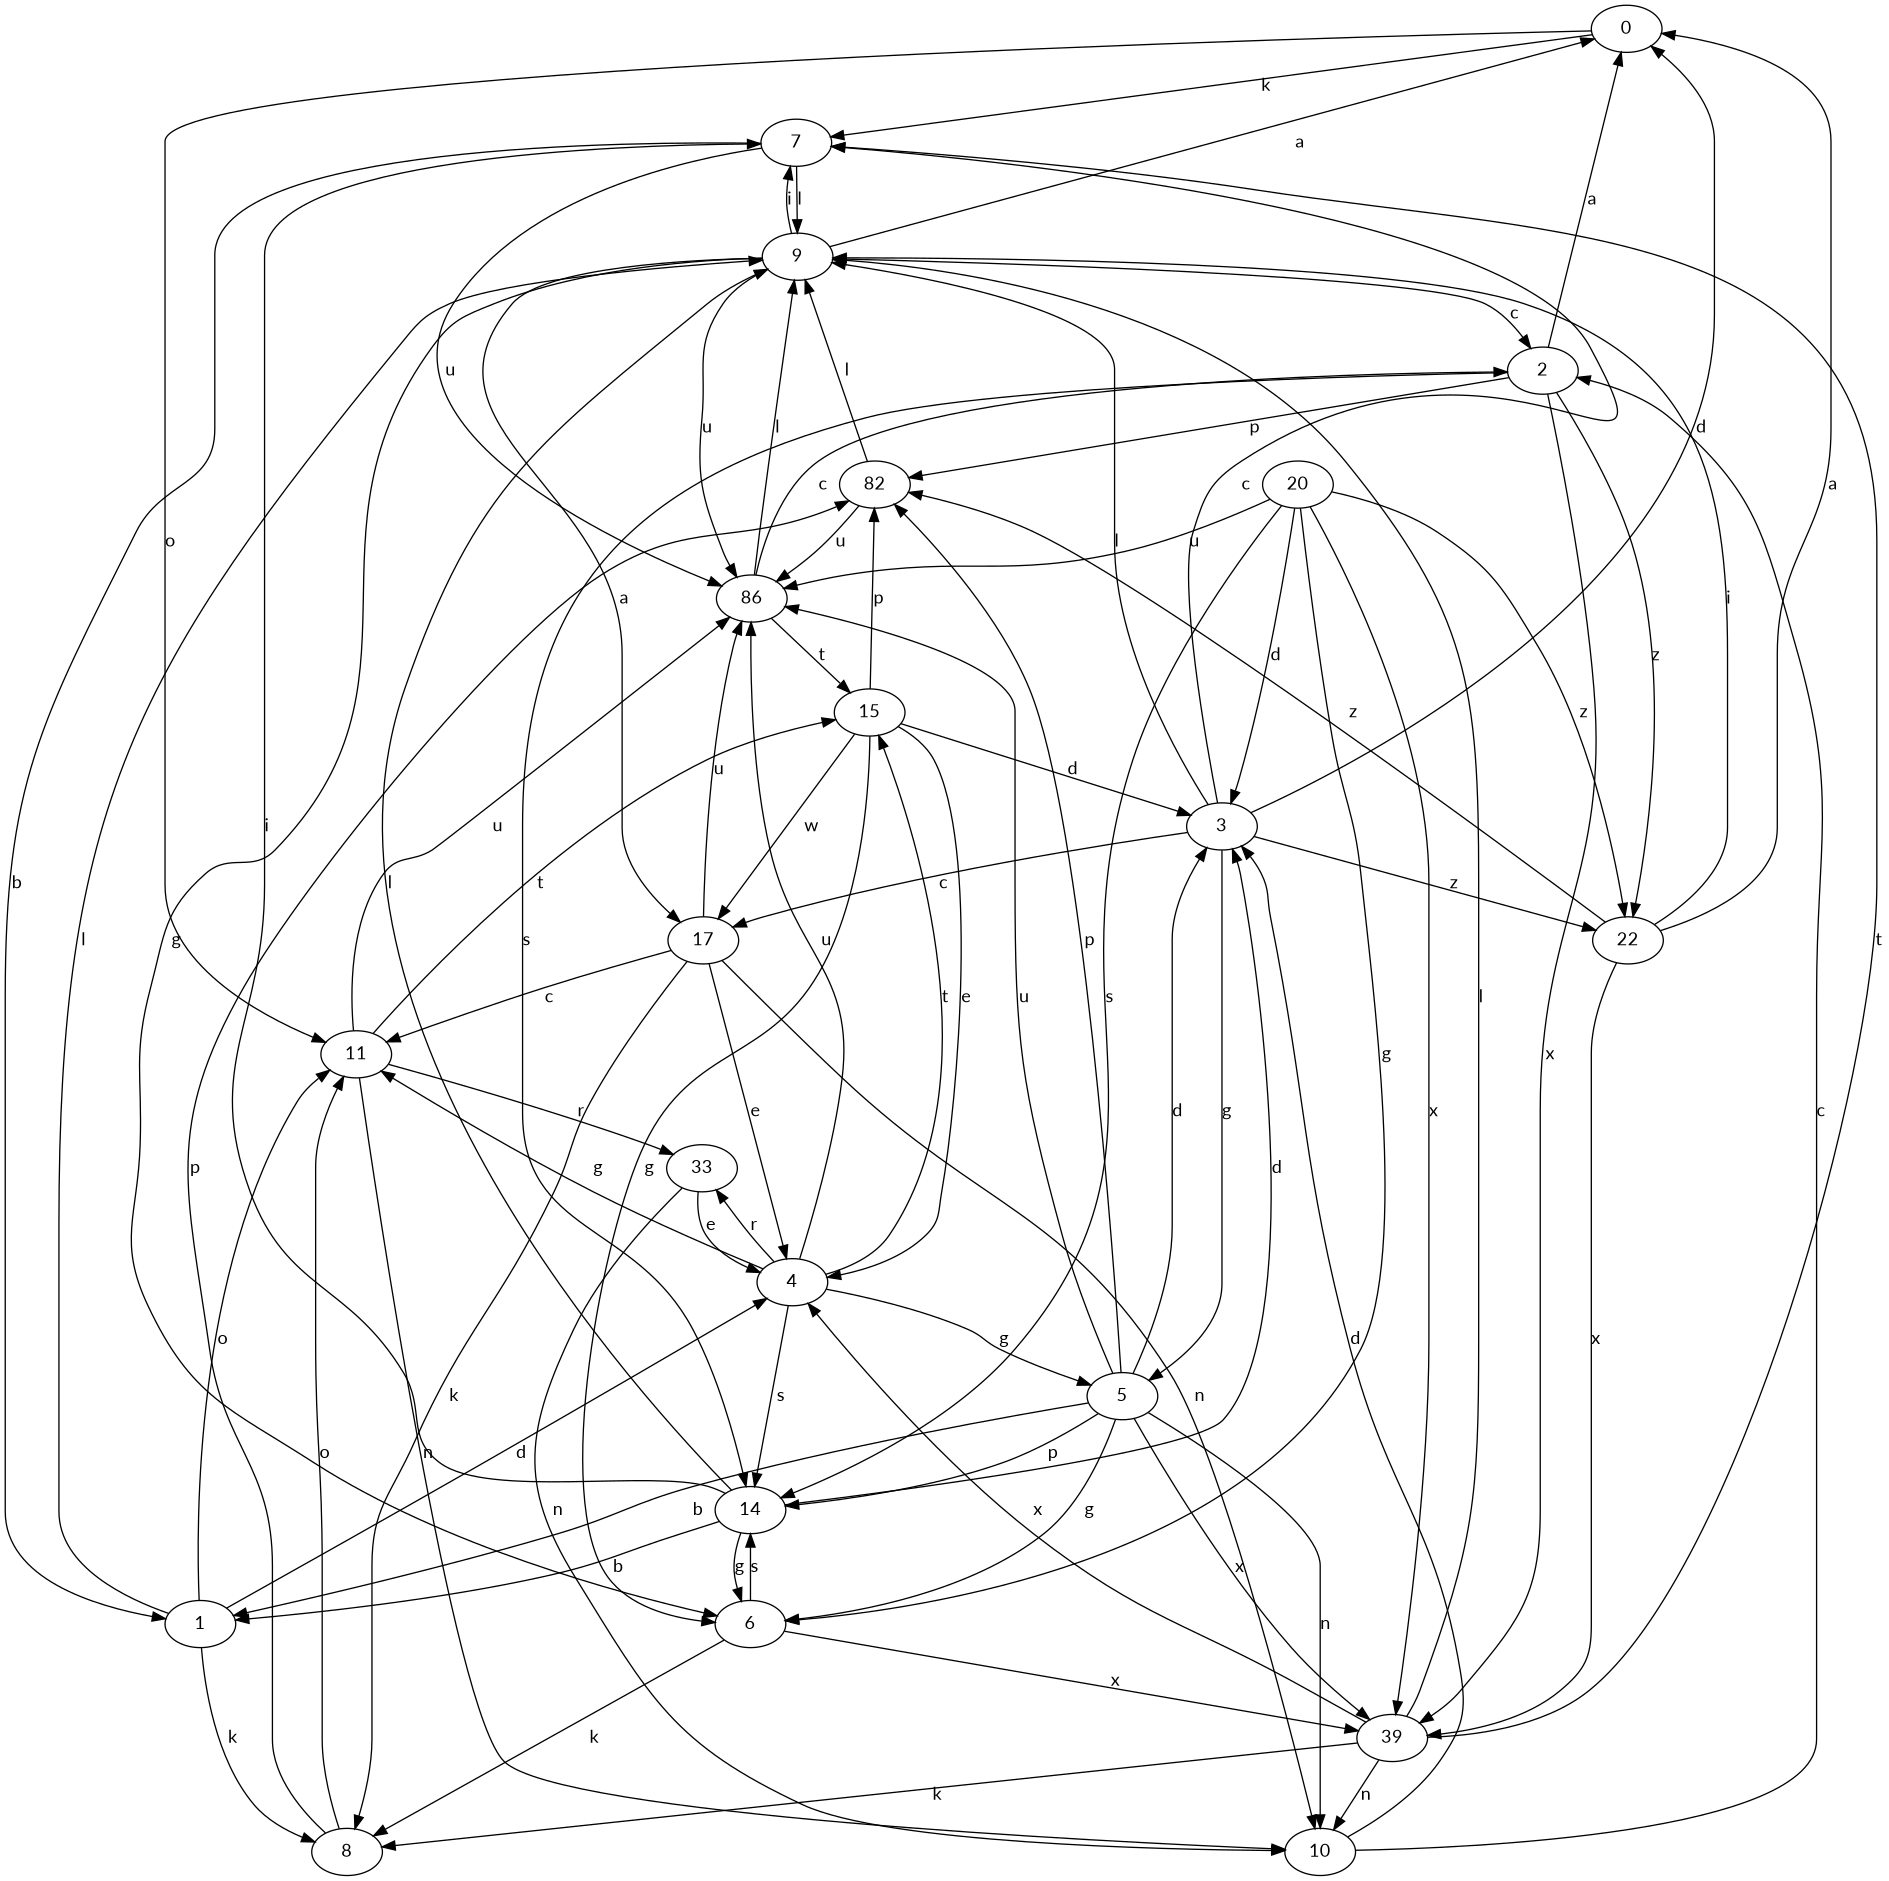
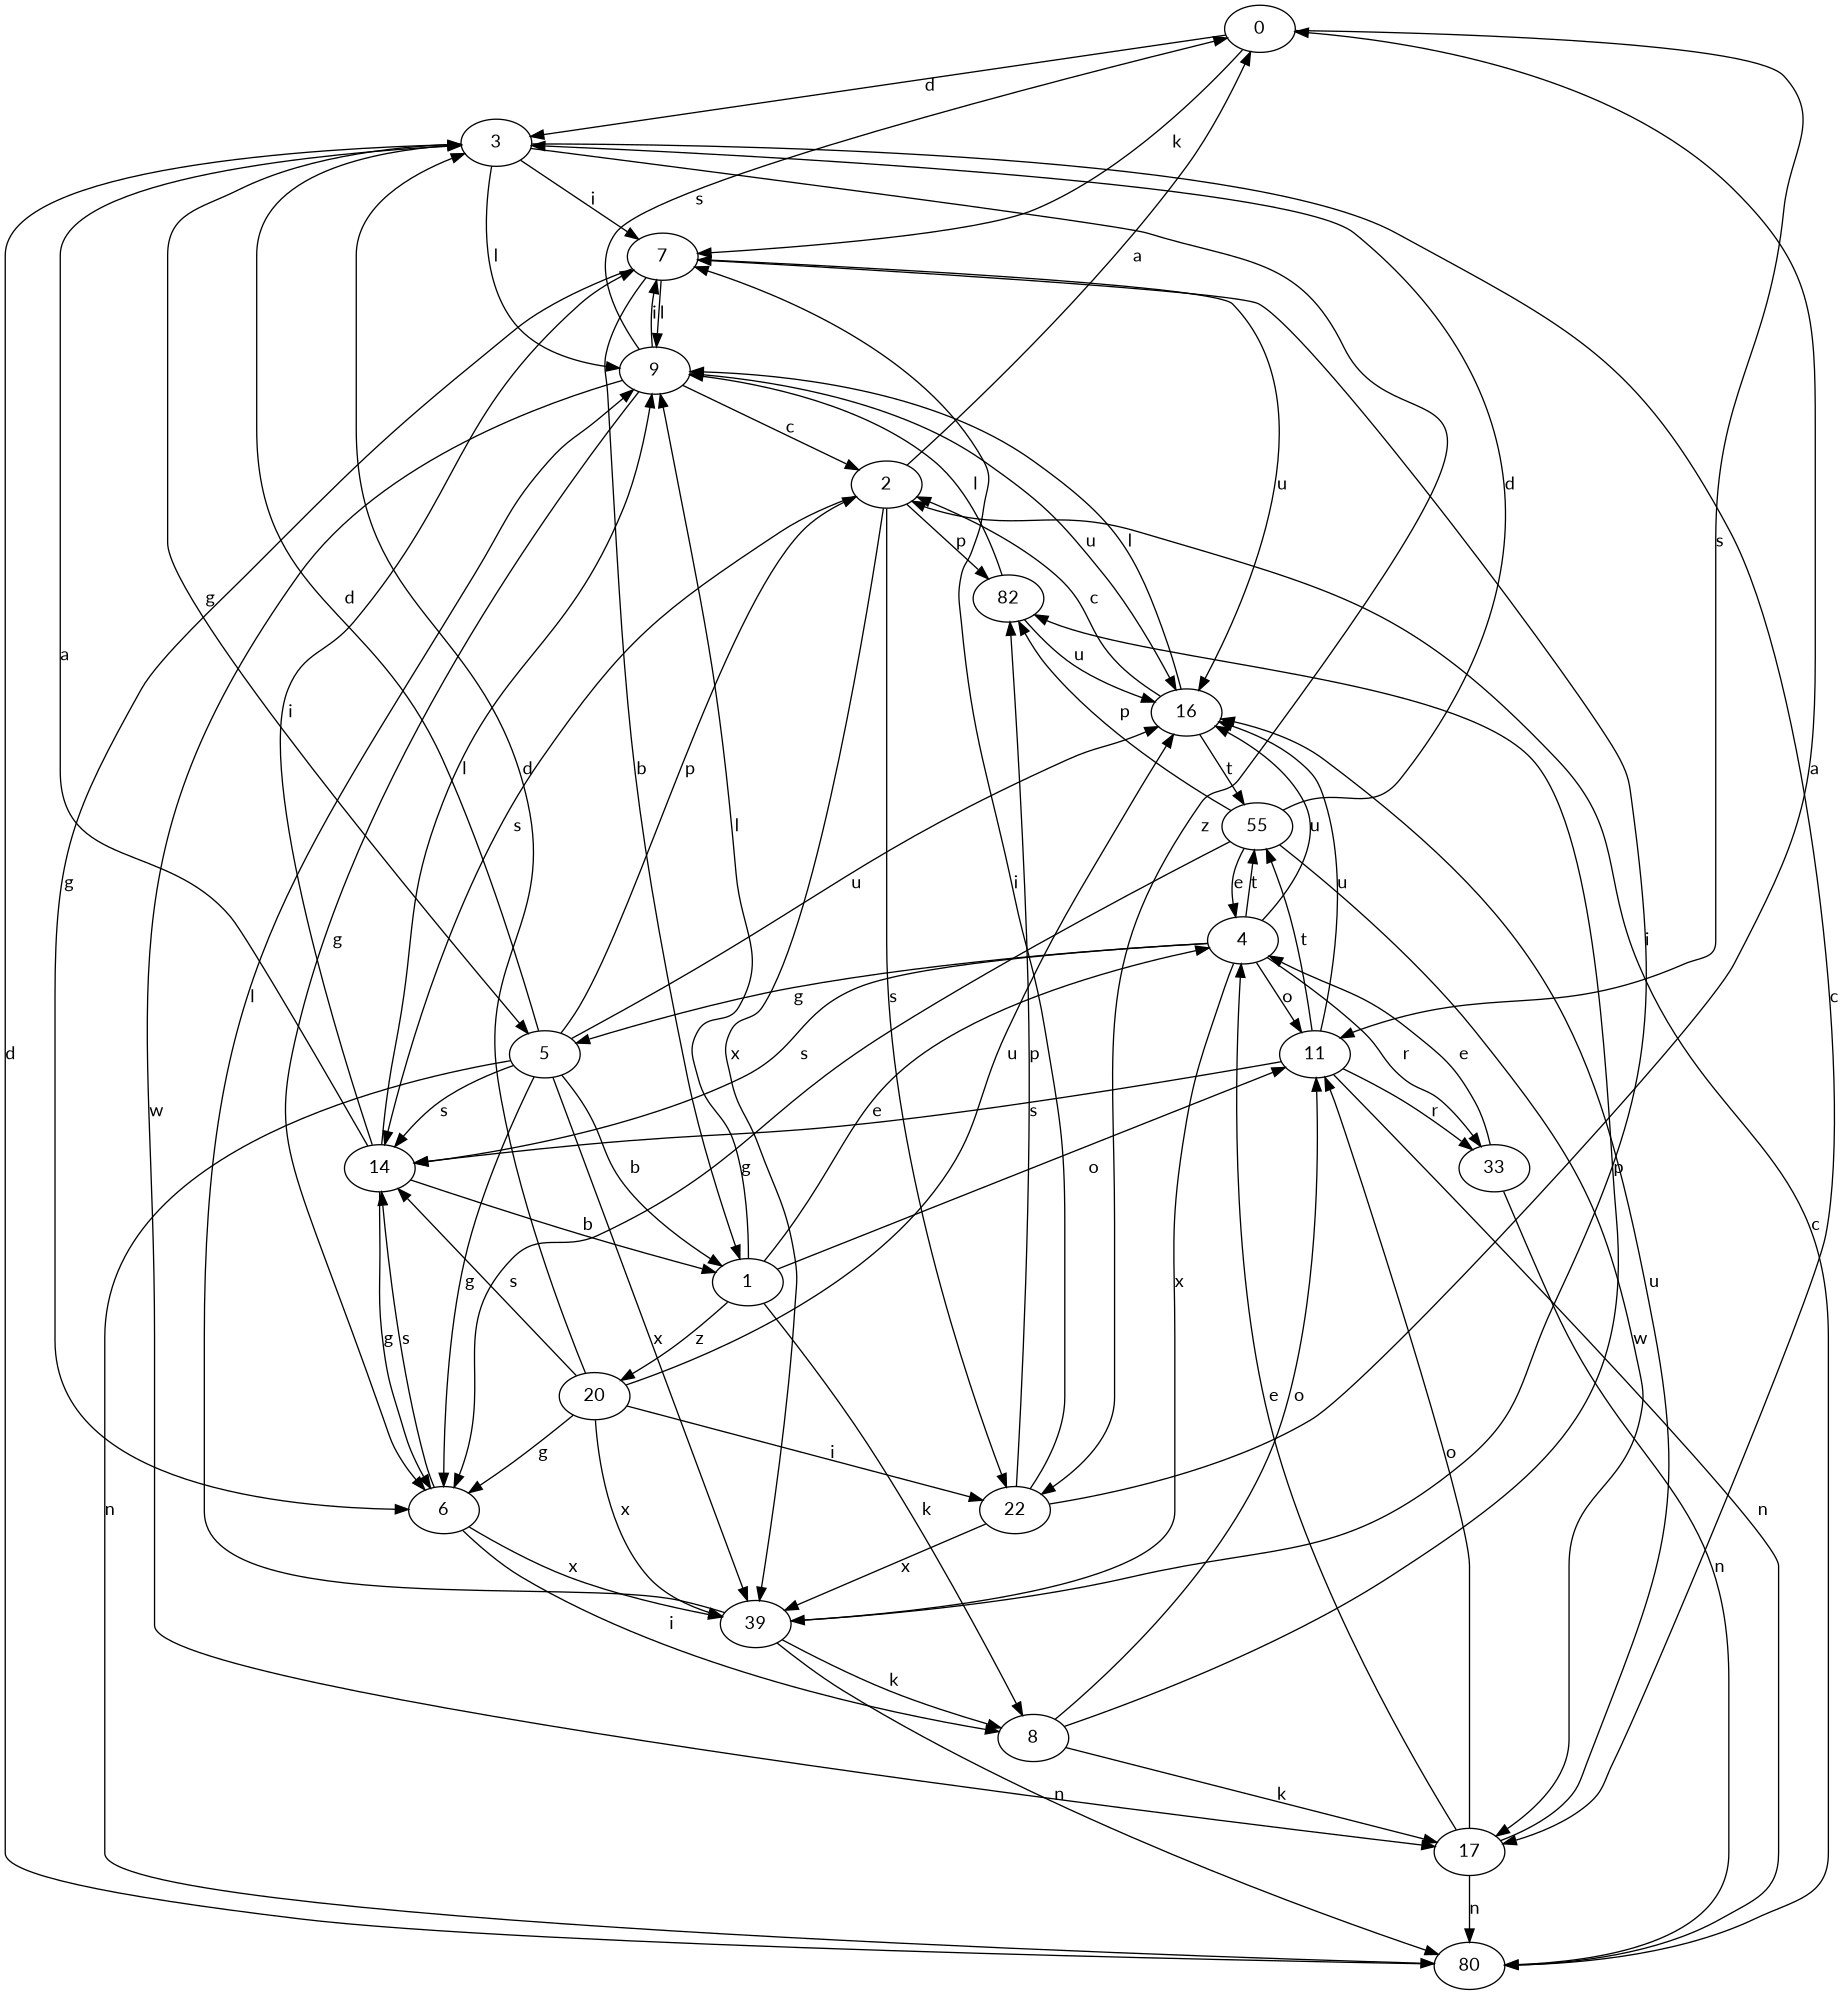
edge "9" -> "0": label "a" -> "s"
edge "22" -> "9": now "22" -> "7"
edge "3" -> "7": label "c" -> "i"
edge "3" -> "0": reversed
edge "0" -> "11": label "o" -> "s"
edge "9" -> "17": label "a" -> "w"
node "86": label "86" -> "16"
edge "2" -> "22": label "z" -> "s"
node "15": label "15" -> "55"
edge "22" -> "82": label "z" -> "p"
edge "20" -> "22": label "z" -> "i"
edge "7" -> "6": added, label "g"
edge "5" -> "82": now "5" -> "2"
edge "39" -> "7": label "t" -> "i"
edge "17" -> "11": label "c" -> "o"
edge "11" -> "14": added, label "s"
edge "4" -> "11": label "g" -> "o"
edge "14" -> "3": label "d" -> "a"
edge "1" -> "20": added, label "z"
edge "17" -> "8": reversed
edge "1" -> "4": label "d" -> "e"
edge "5" -> "14": label "p" -> "s"
edge "39" -> "4": reversed
edge "6" -> "8": label "k" -> "i"
node "10": label "10" -> "80"
